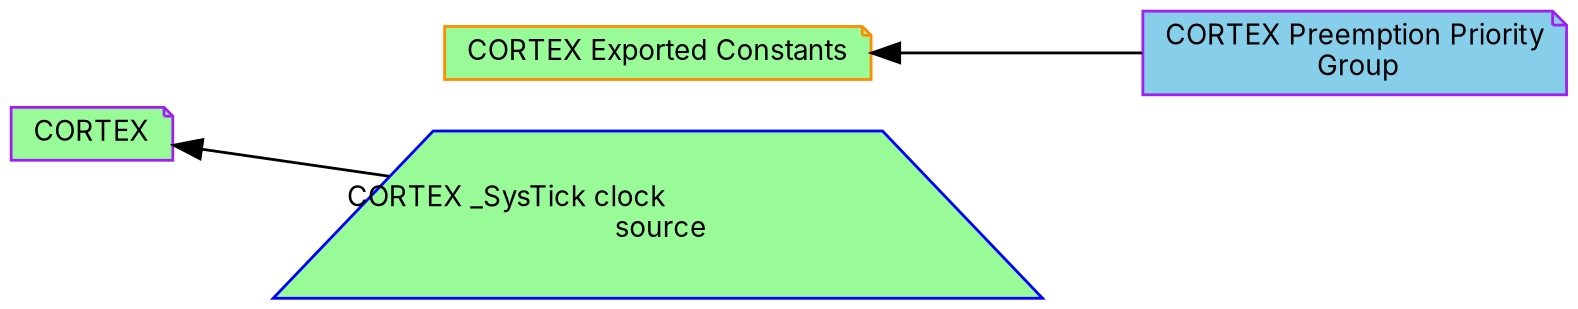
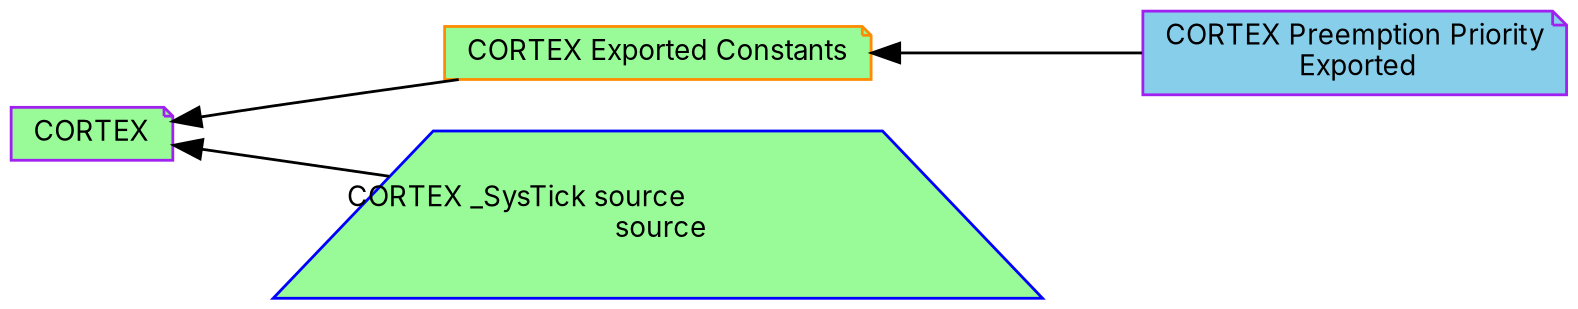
node "CORTEX Preemption Priority Group": label "CORTEX Preemption Priority Group" -> "CORTEX Preemption Priority Exported"
edge "CORTEX Exported Constants" -> "CORTEX": added
node "CORTEX _SysTick clock source": label "CORTEX _SysTick clock source" -> "CORTEX _SysTick source source"
